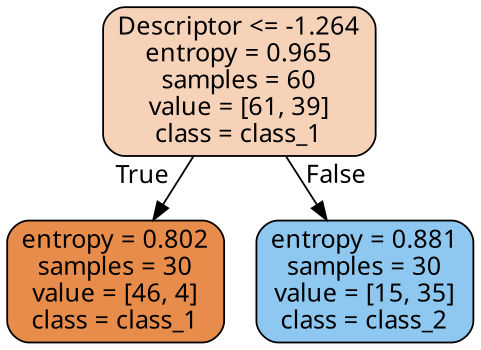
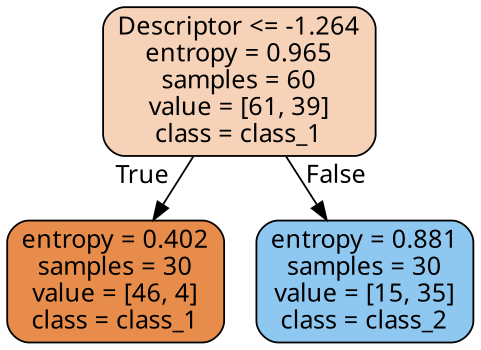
node "entropy = 0.802 samples = 30 value = [46, 4] class = class_1": label "entropy = 0.802 samples = 30 value = [46, 4] class = class_1" -> "entropy = 0.402 samples = 30 value = [46, 4] class = class_1"
